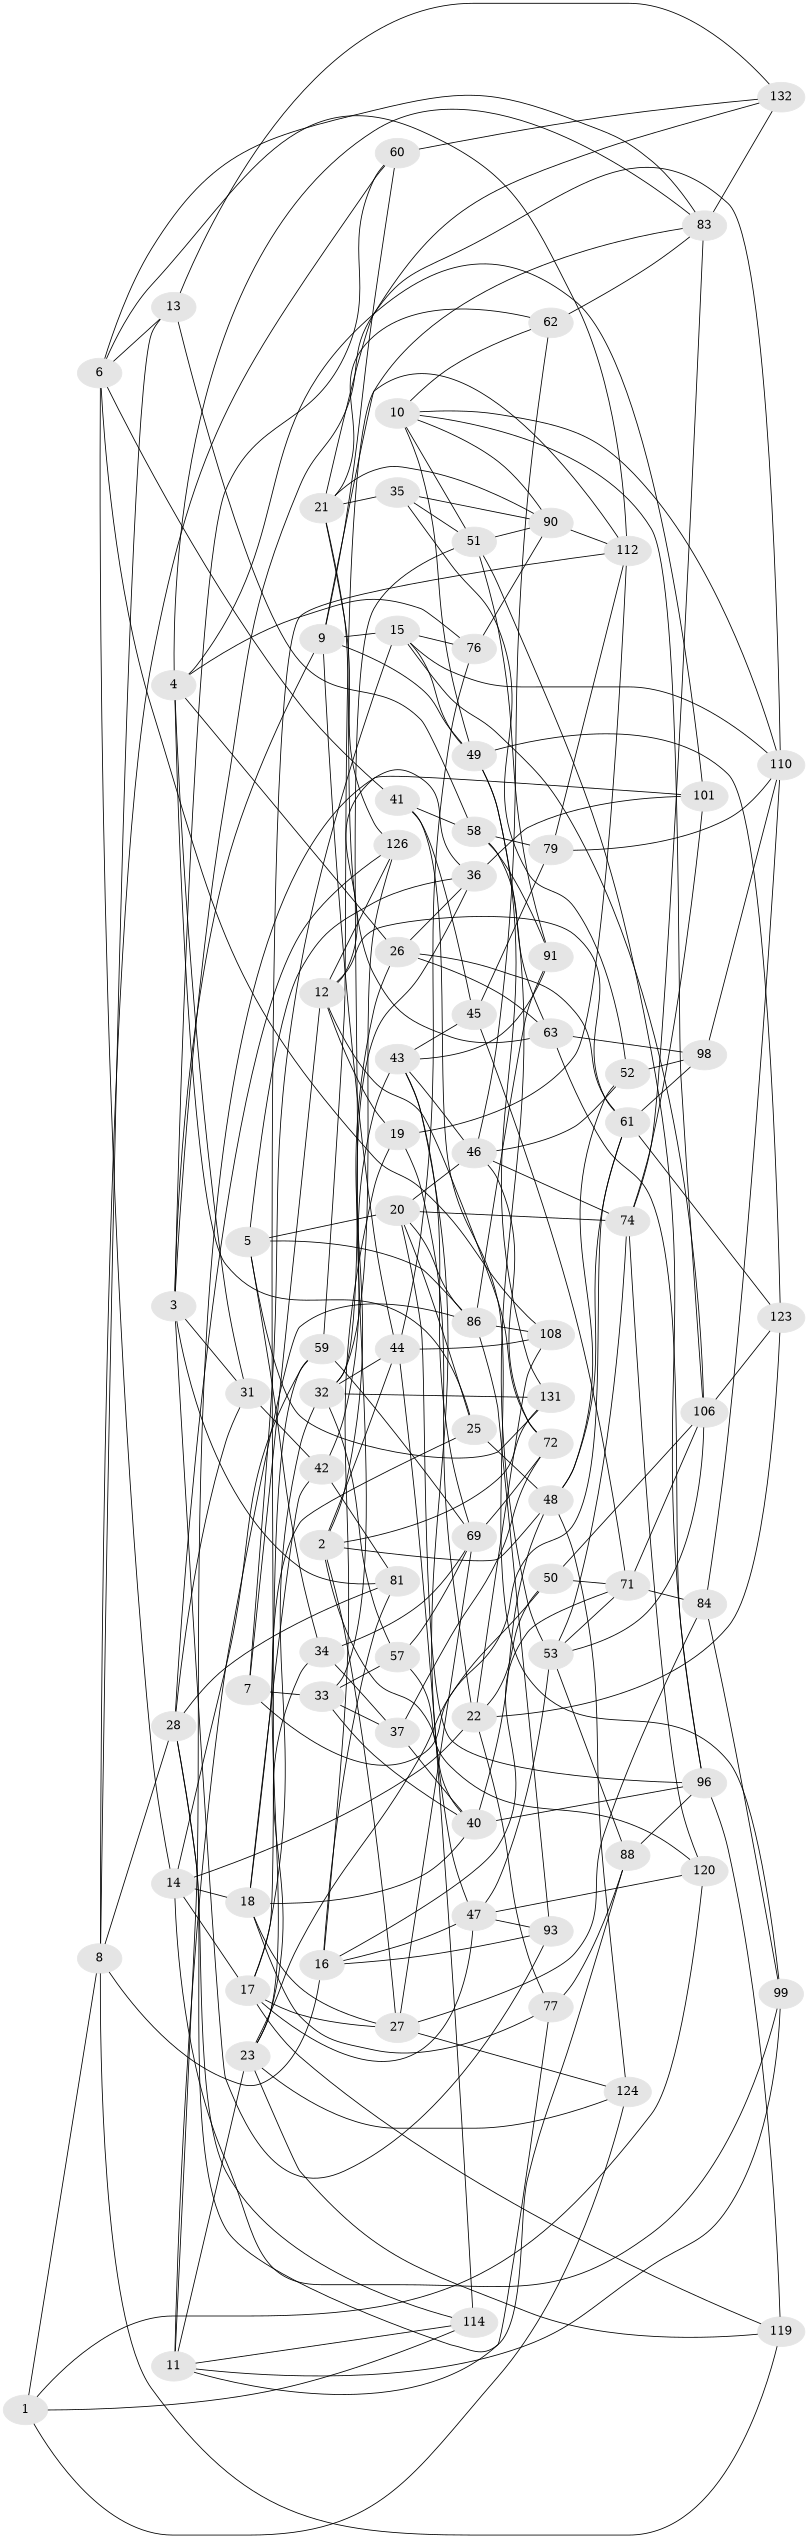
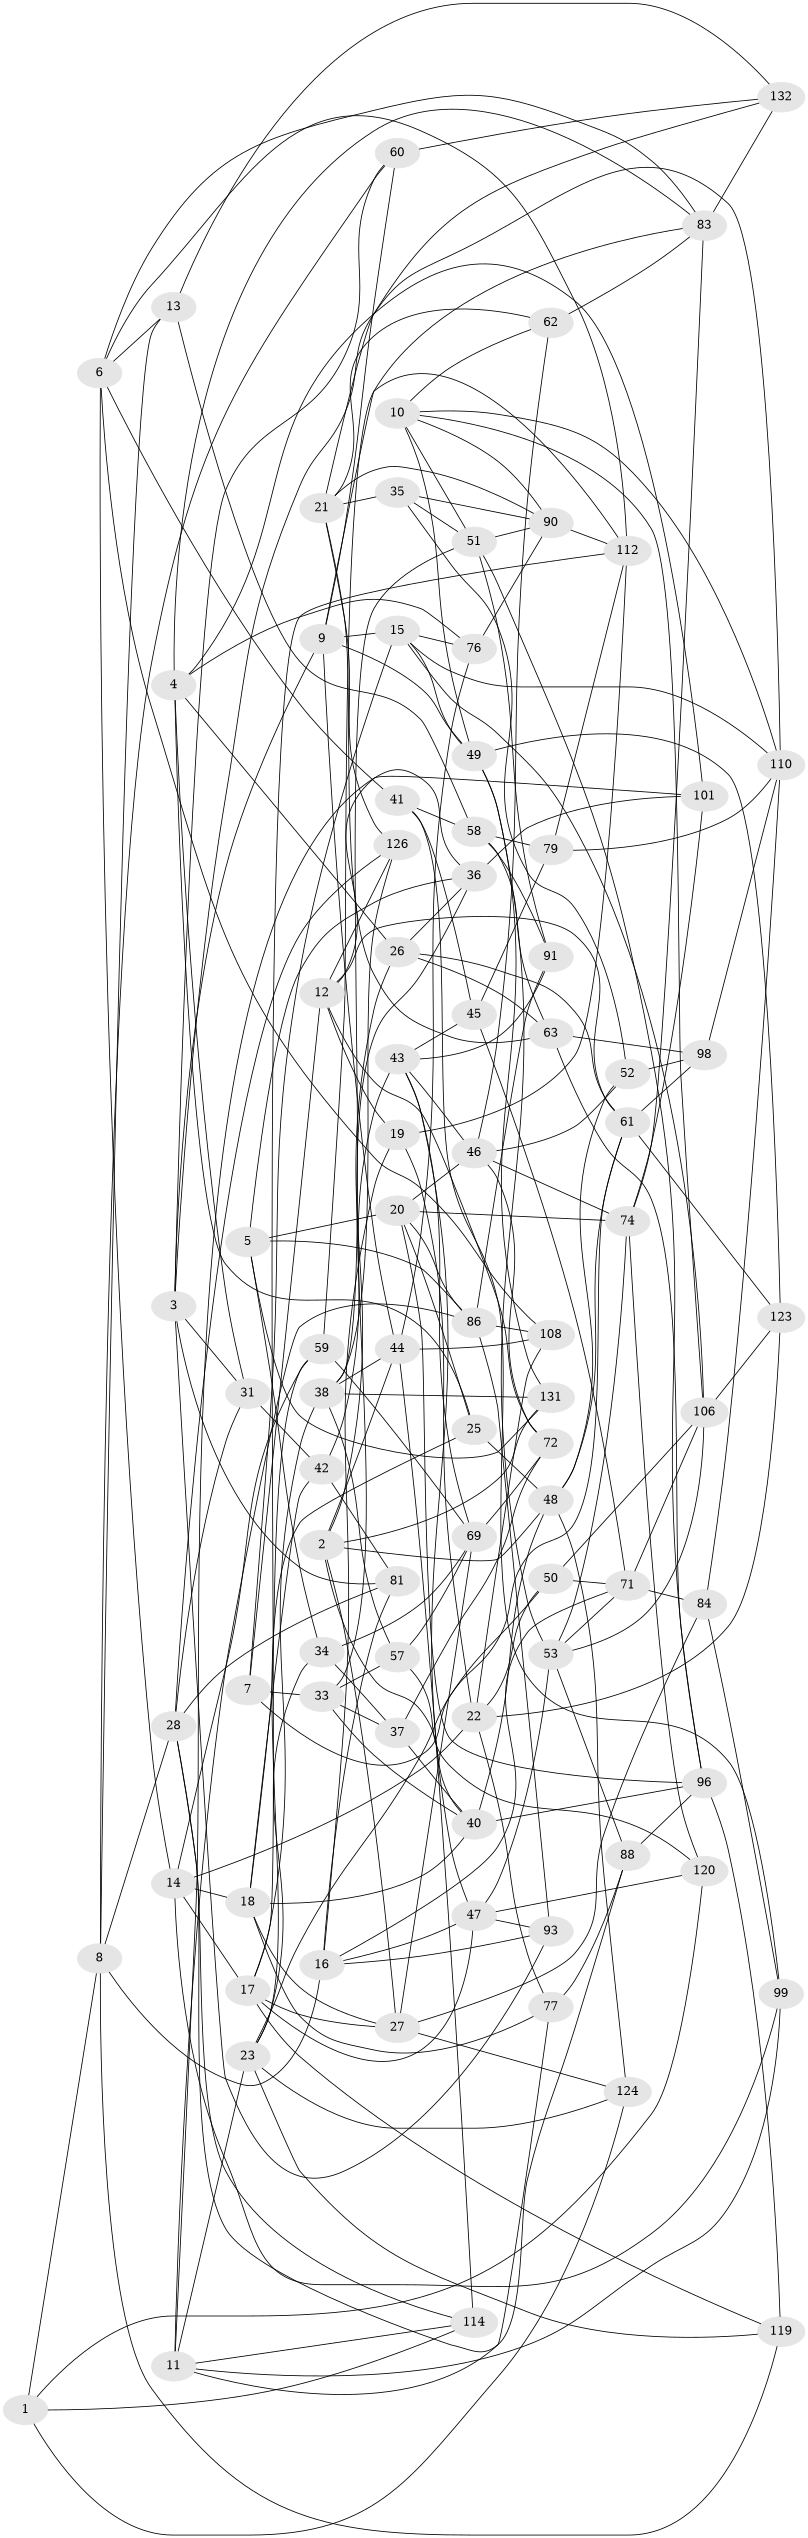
node "32": label "32" -> "38"
